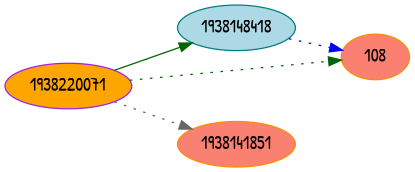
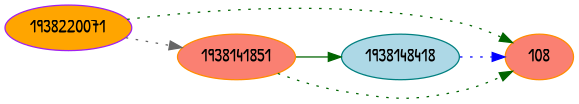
edge "1938220071" -> "1938148418": now "1938141851" -> "1938148418"
edge "1938141851" -> "108": added
